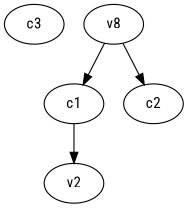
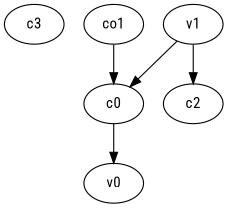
node "co1": added
node "v8": label "v8" -> "v1"
node "c1": label "c1" -> "c0"
node "v2": label "v2" -> "v0"
